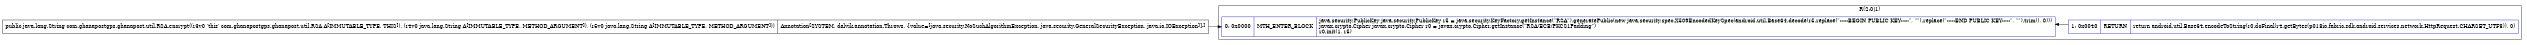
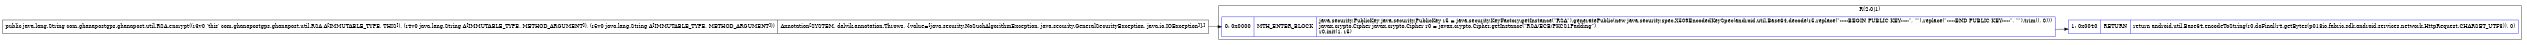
edge "1: 0x0040" -> "0: 0x0000": reversed
